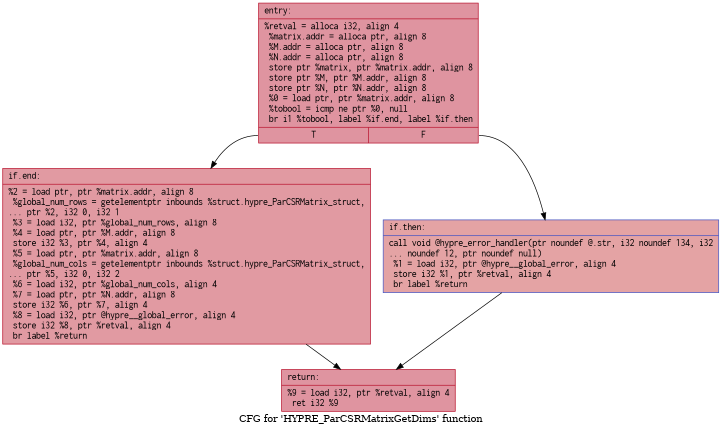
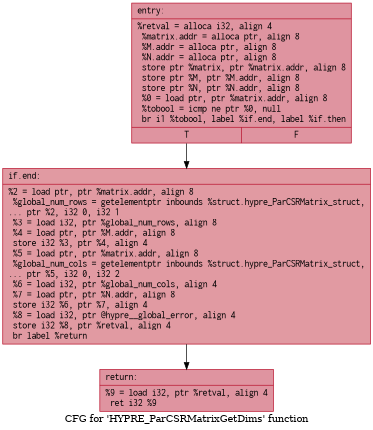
node "if.then:": removed
